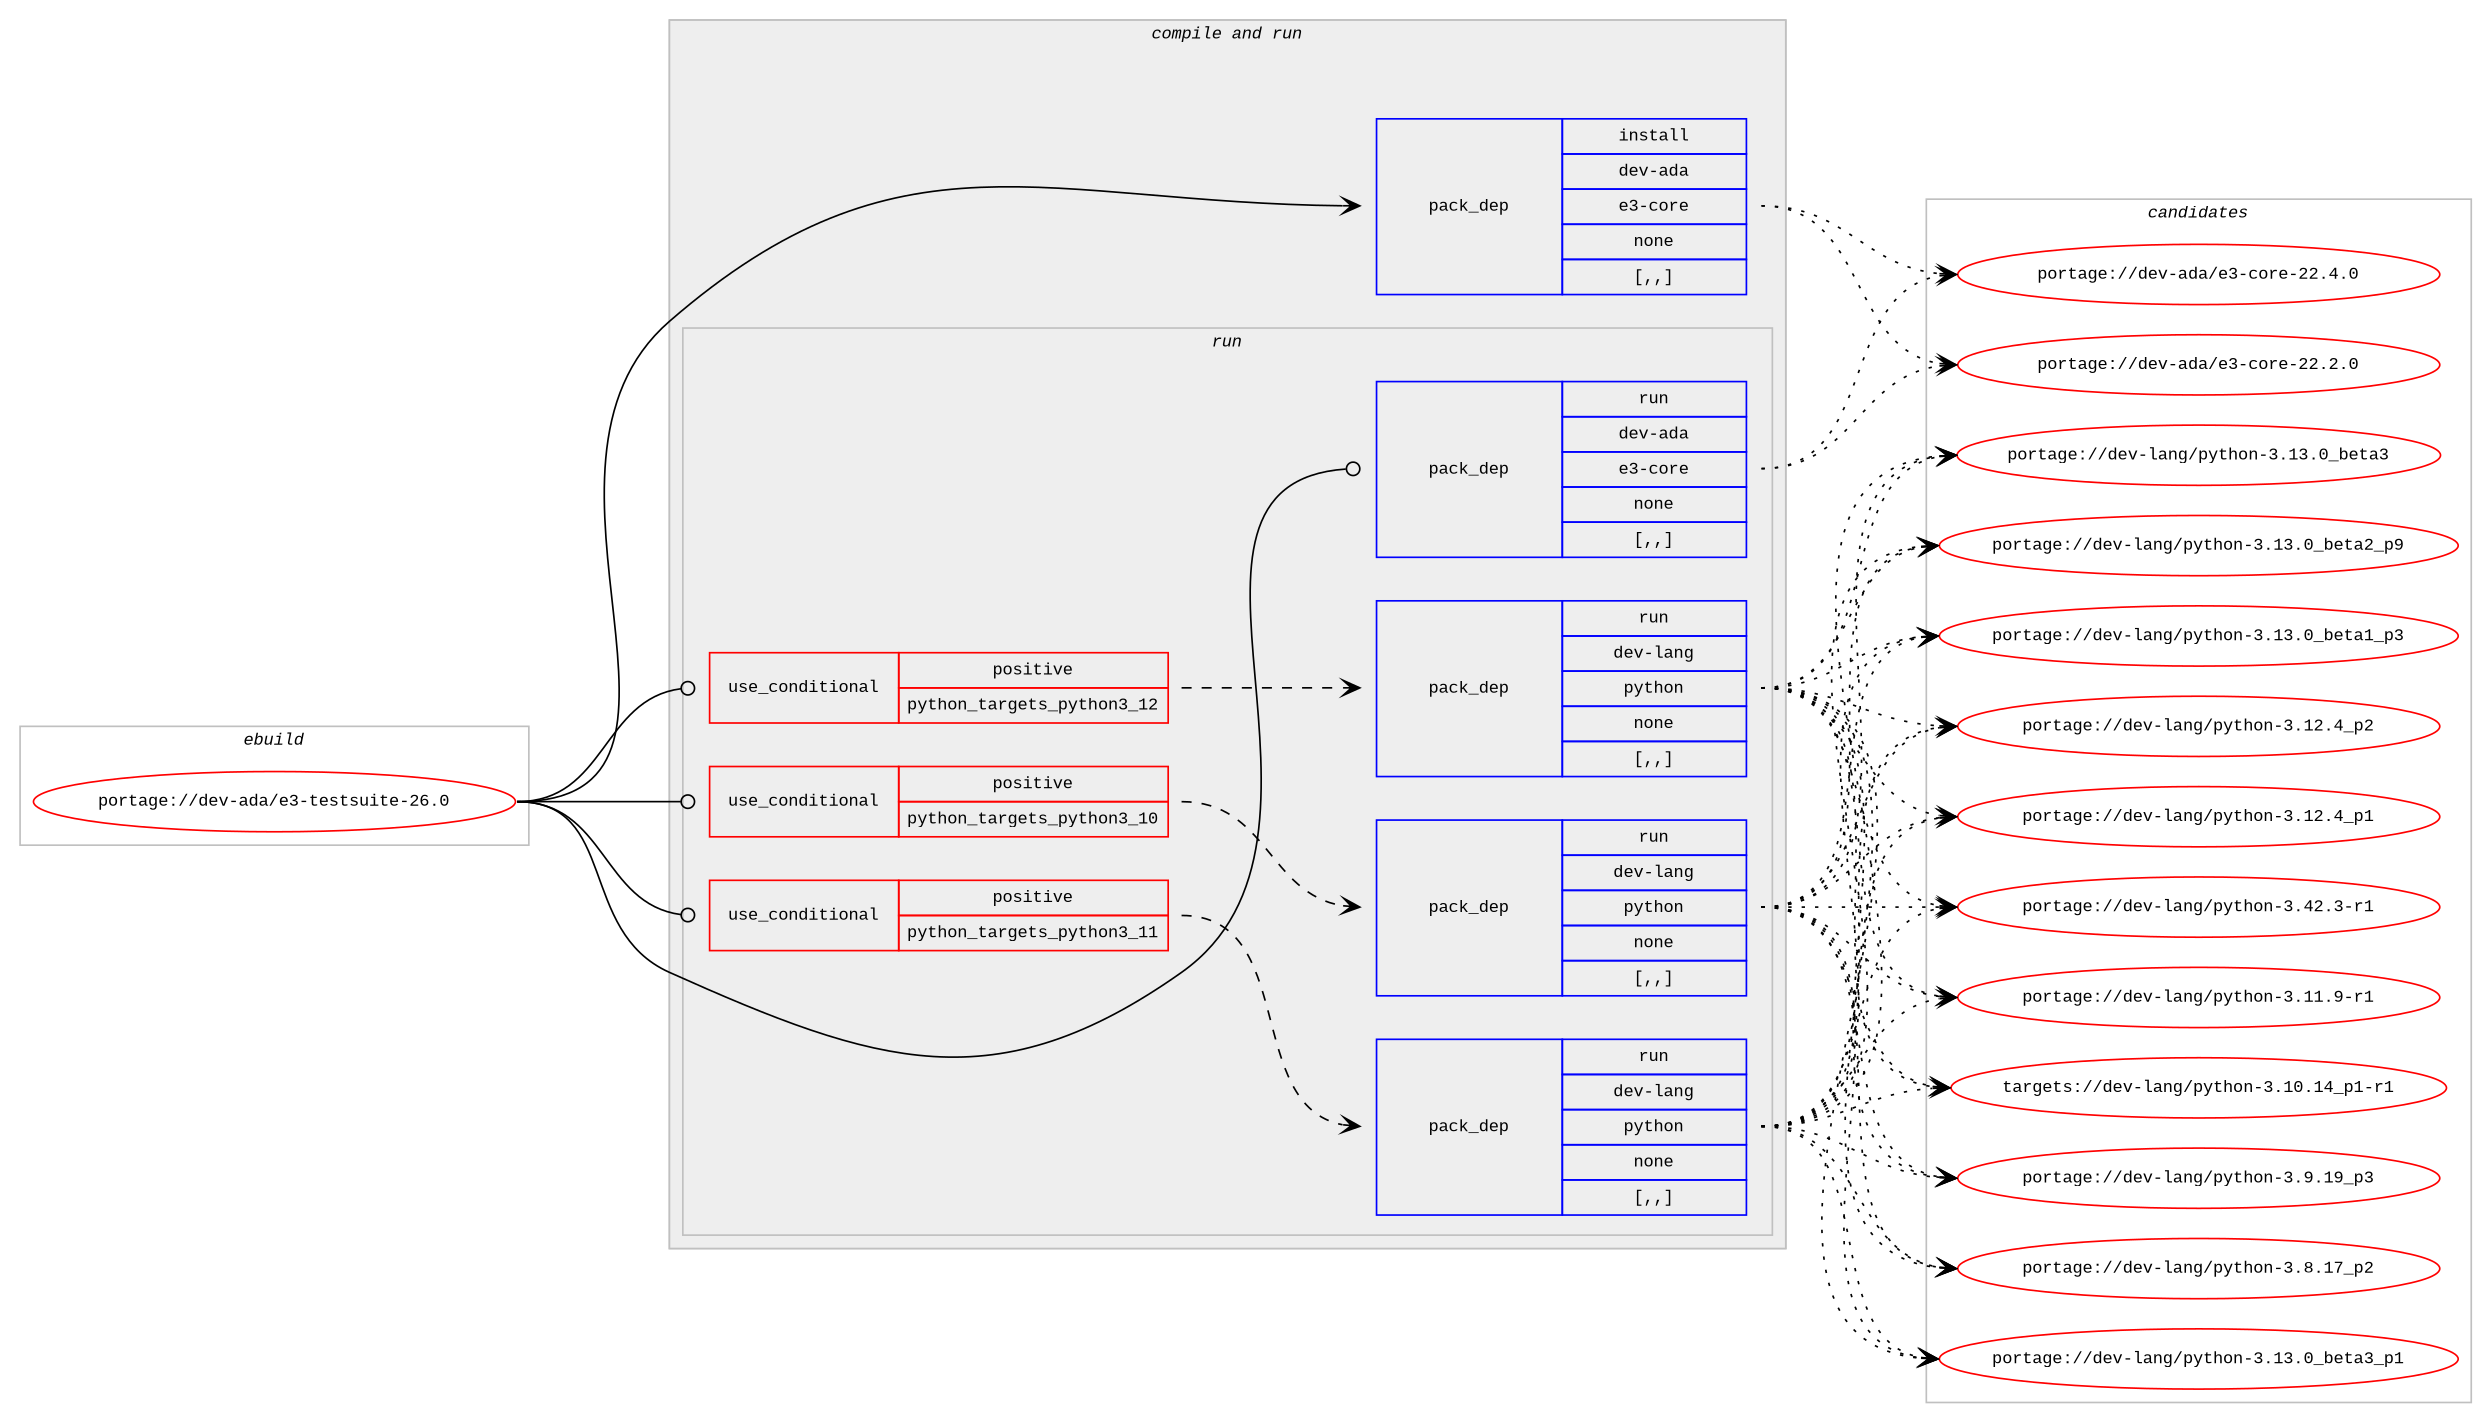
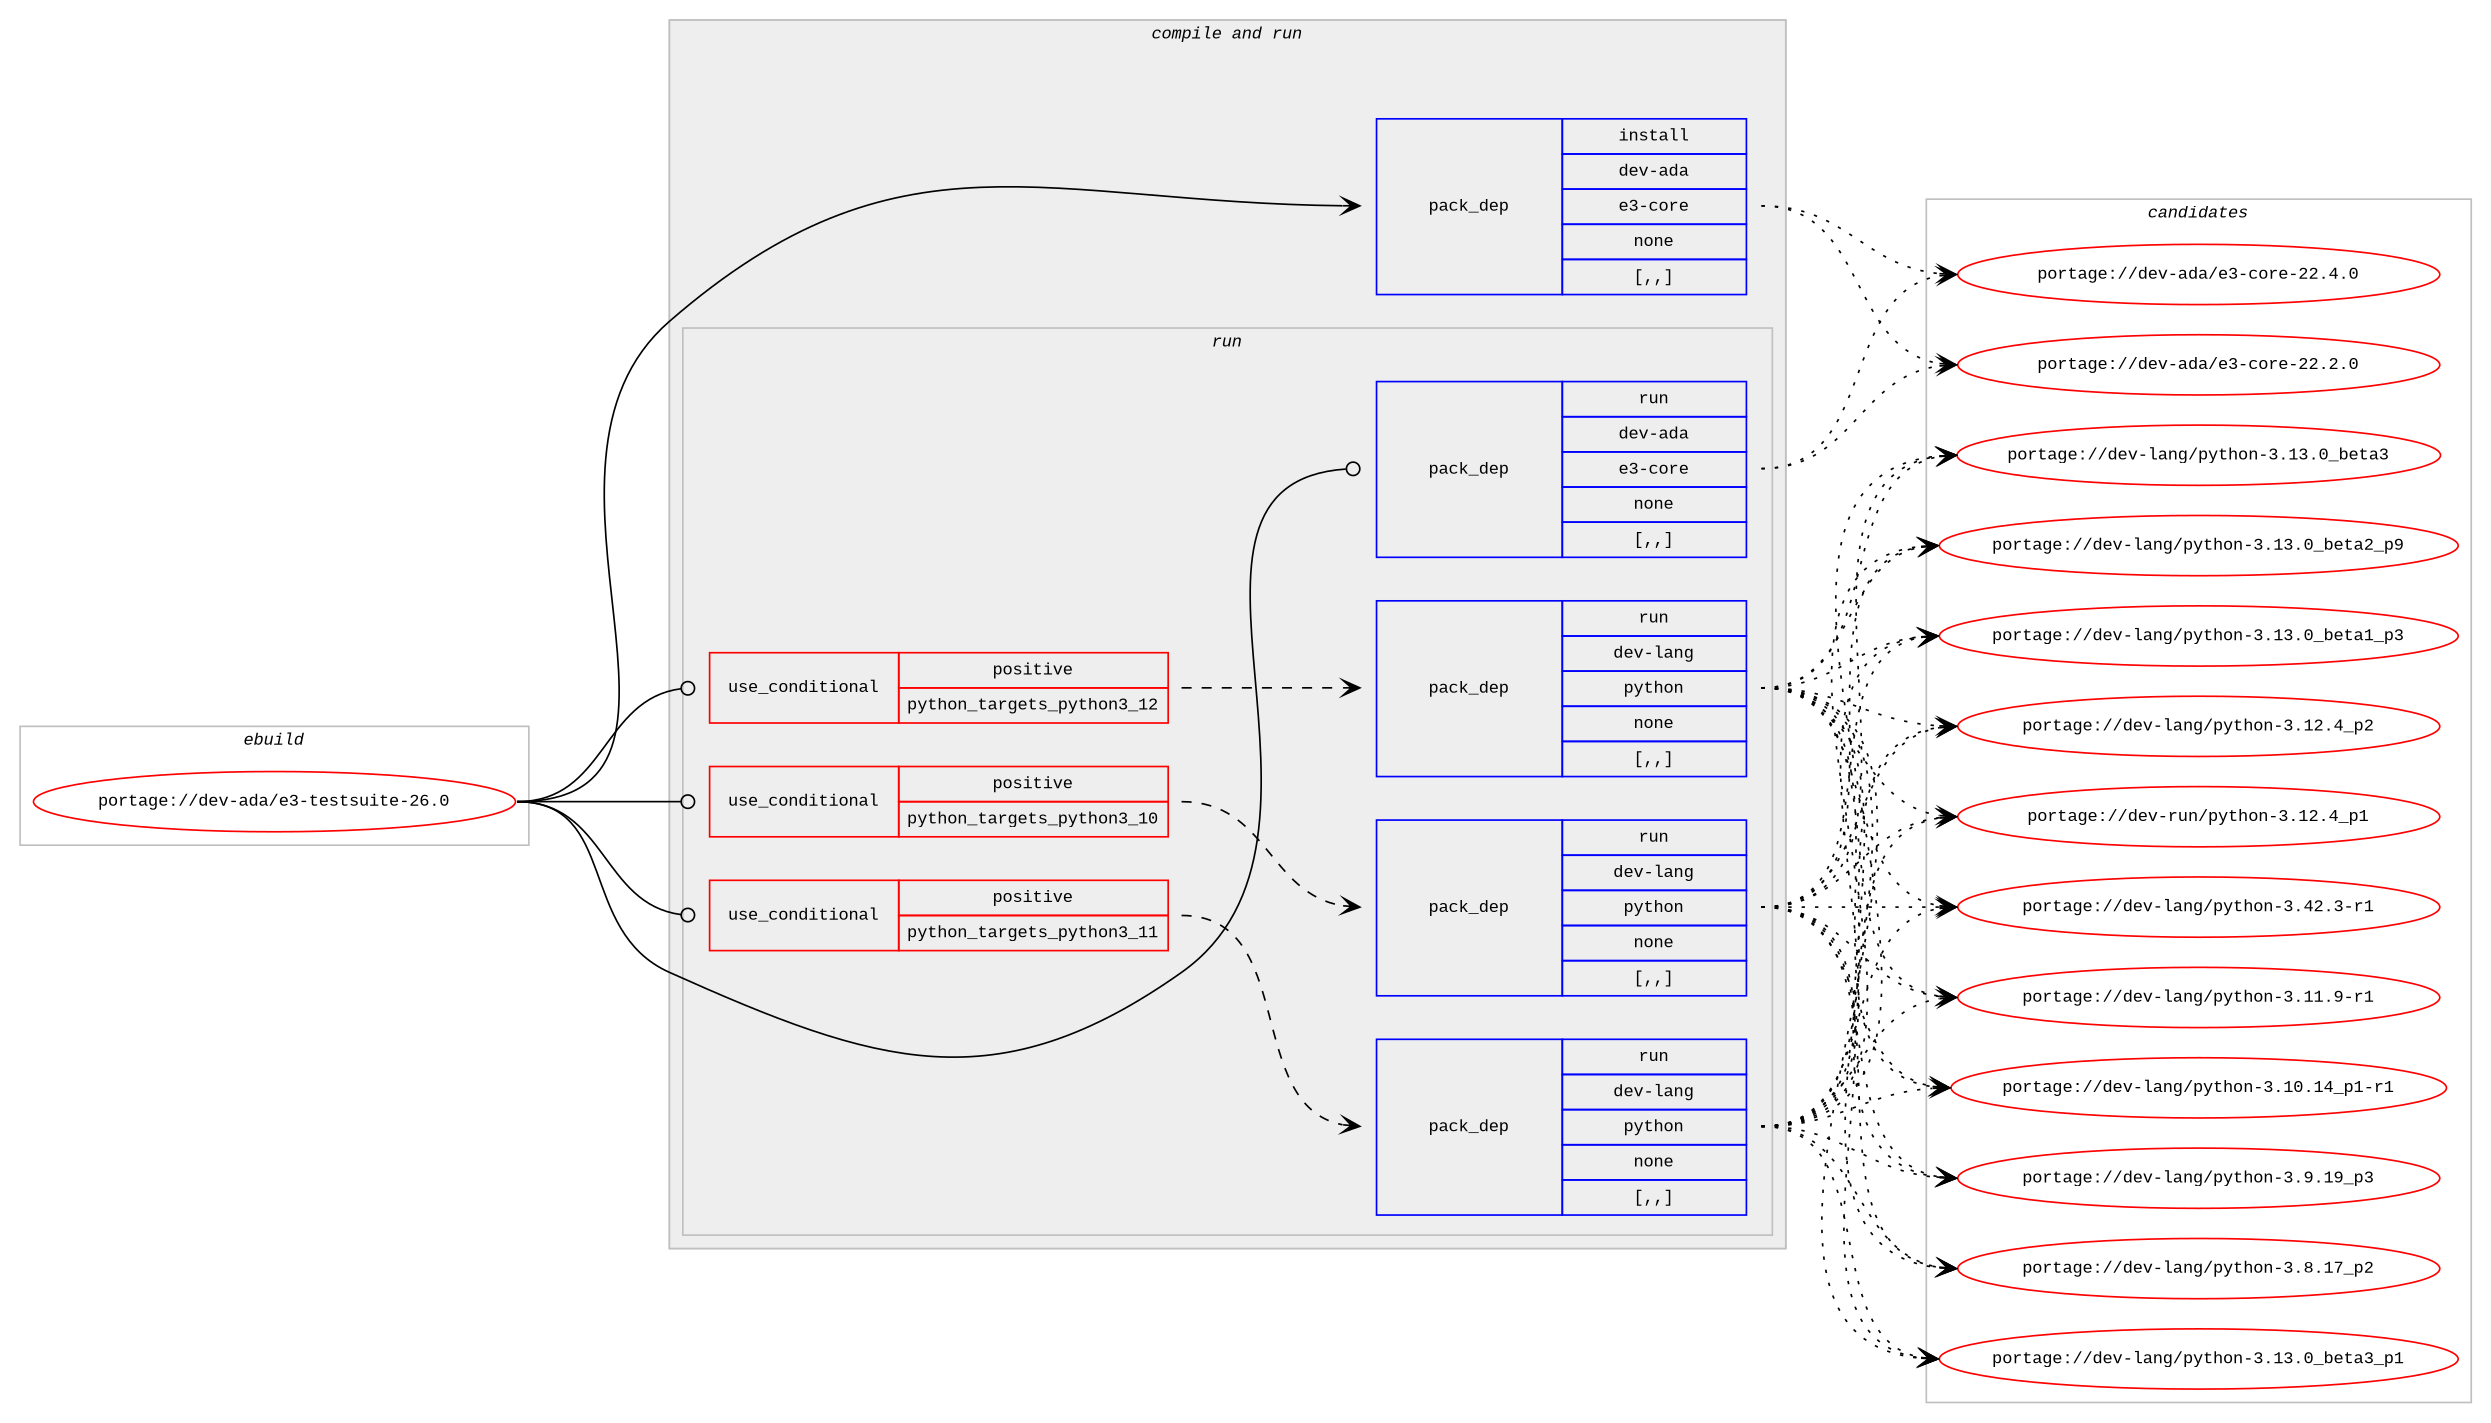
node "portage://dev-lang/python-3.12.4_p1": label "portage://dev-lang/python-3.12.4_p1" -> "portage://dev-run/python-3.12.4_p1"
node "targets://dev-lang/python-3.10.14_p1-r1": label "targets://dev-lang/python-3.10.14_p1-r1" -> "portage://dev-lang/python-3.10.14_p1-r1"
